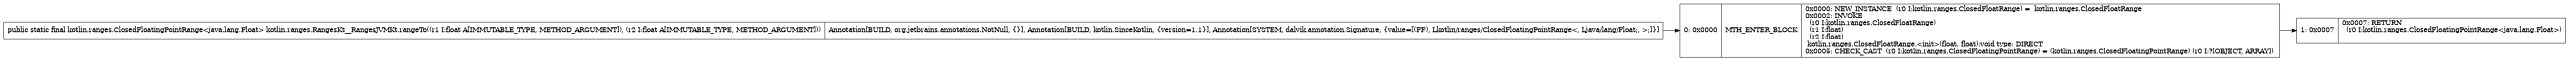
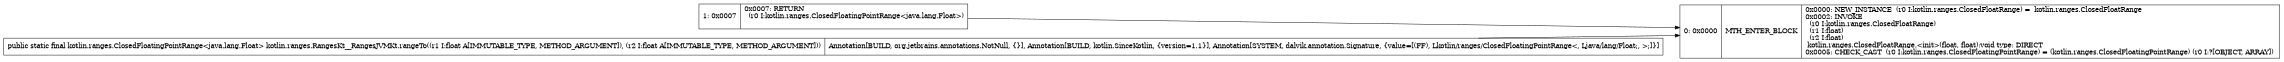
edge "0: 0x0000" -> "1: 0x0007": reversed
